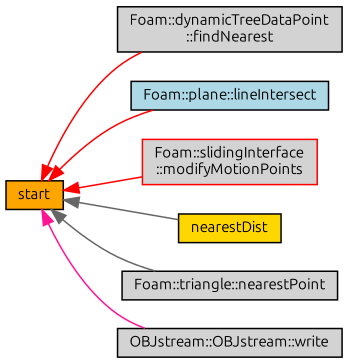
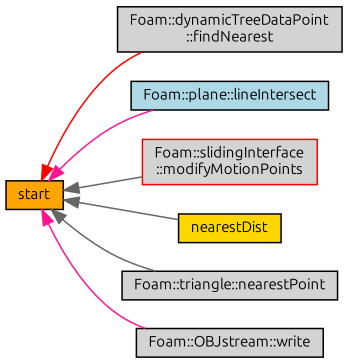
edge "Foam::plane::lineIntersect" -> "start": color red -> deeppink
edge "Foam::slidingInterface ::modifyMotionPoints" -> "start": color red -> gray40
node "OBJstream::OBJstream::write": label "OBJstream::OBJstream::write" -> "Foam::OBJstream::write"
